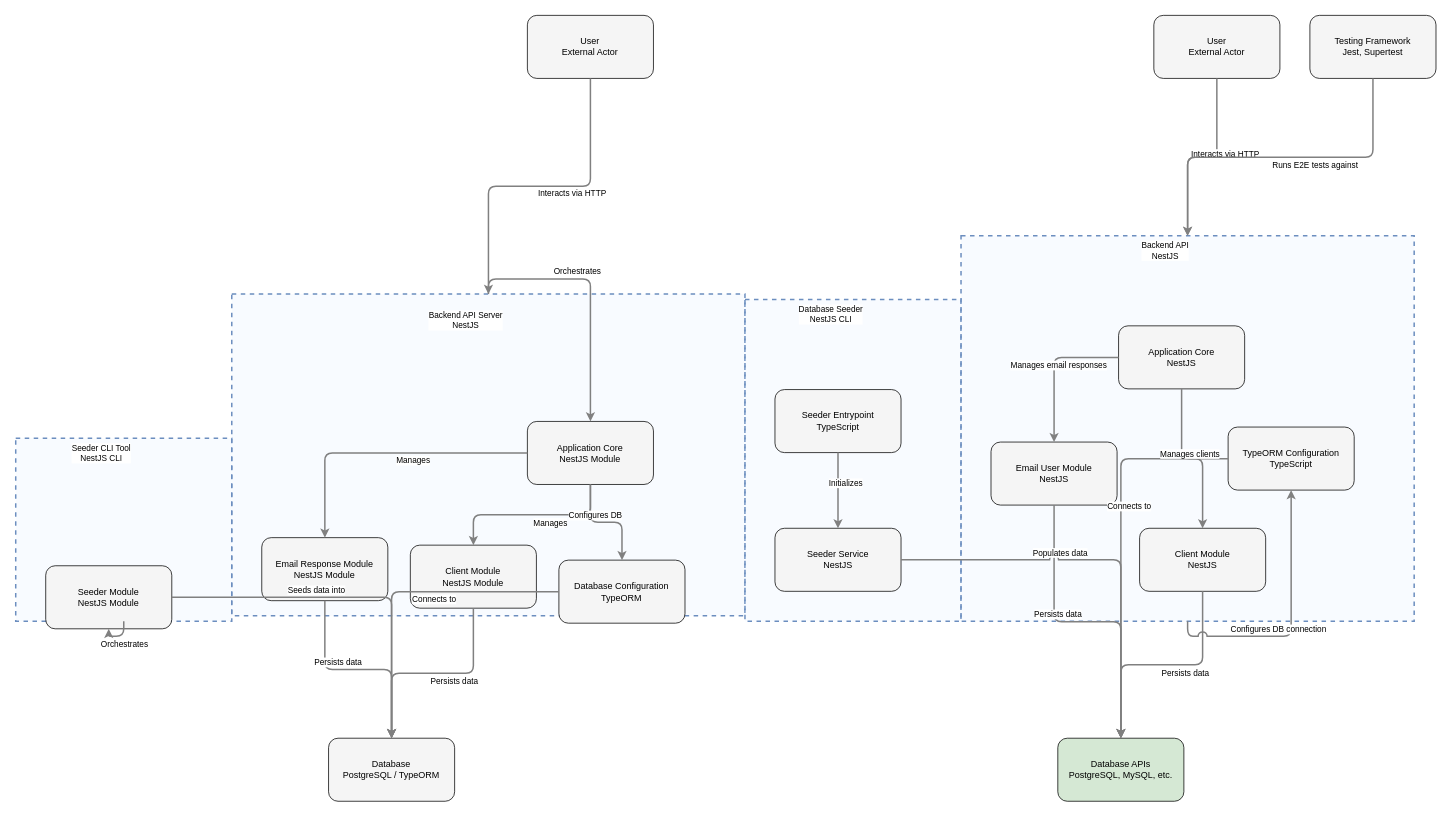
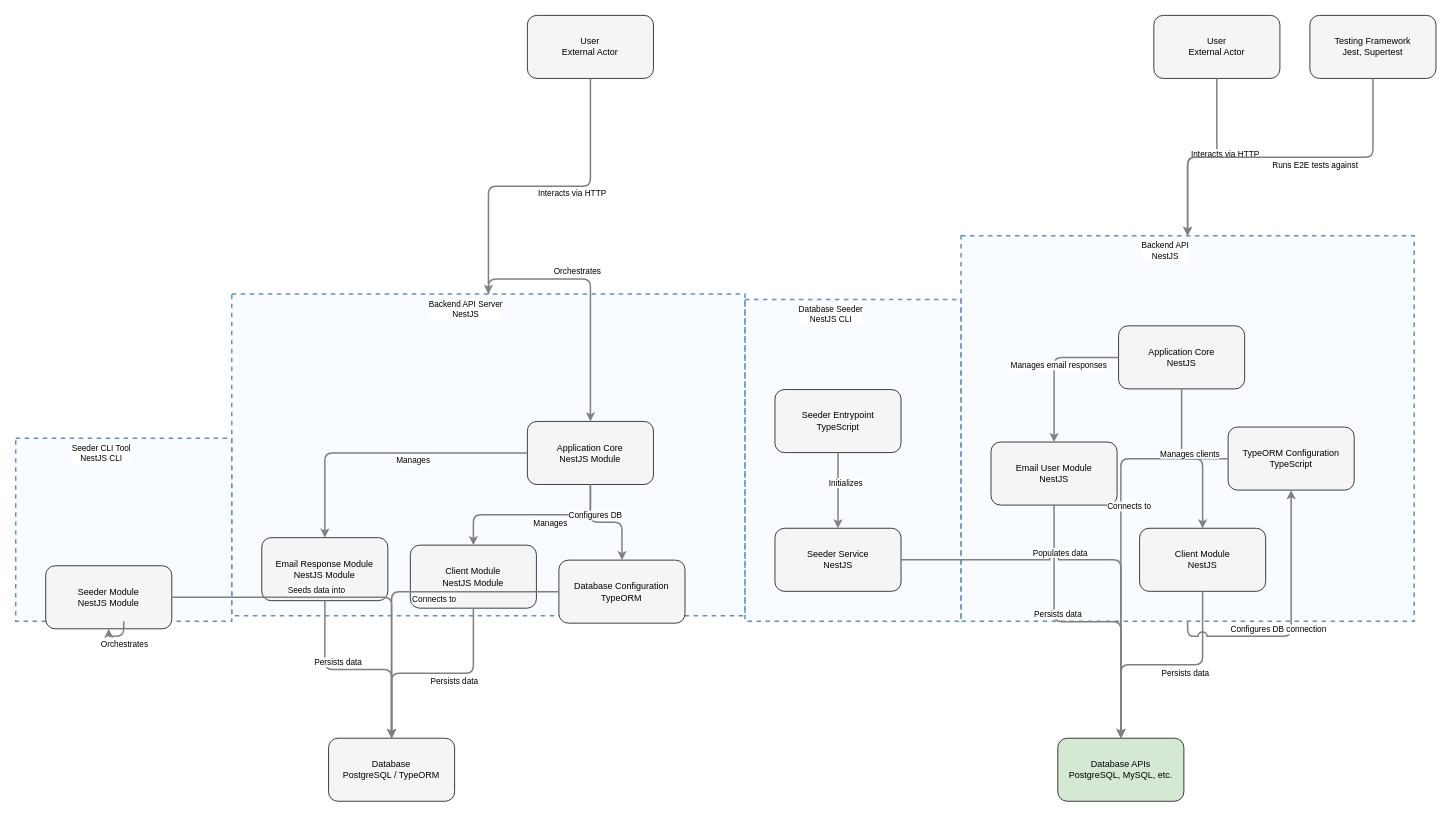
node "Backend API Server NestJS": moved (466, 320) -> (466, 309)
